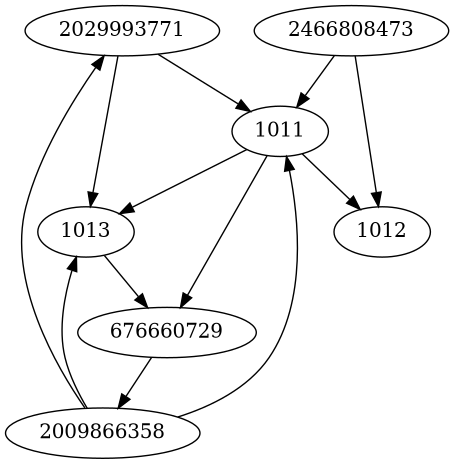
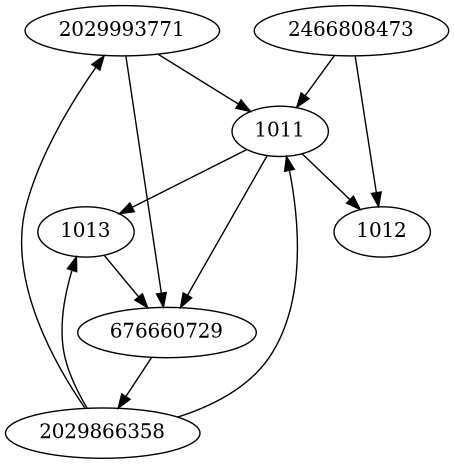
edge "2029993771" -> "1013": now "2029993771" -> "676660729"
node "2009866358": label "2009866358" -> "2029866358"
